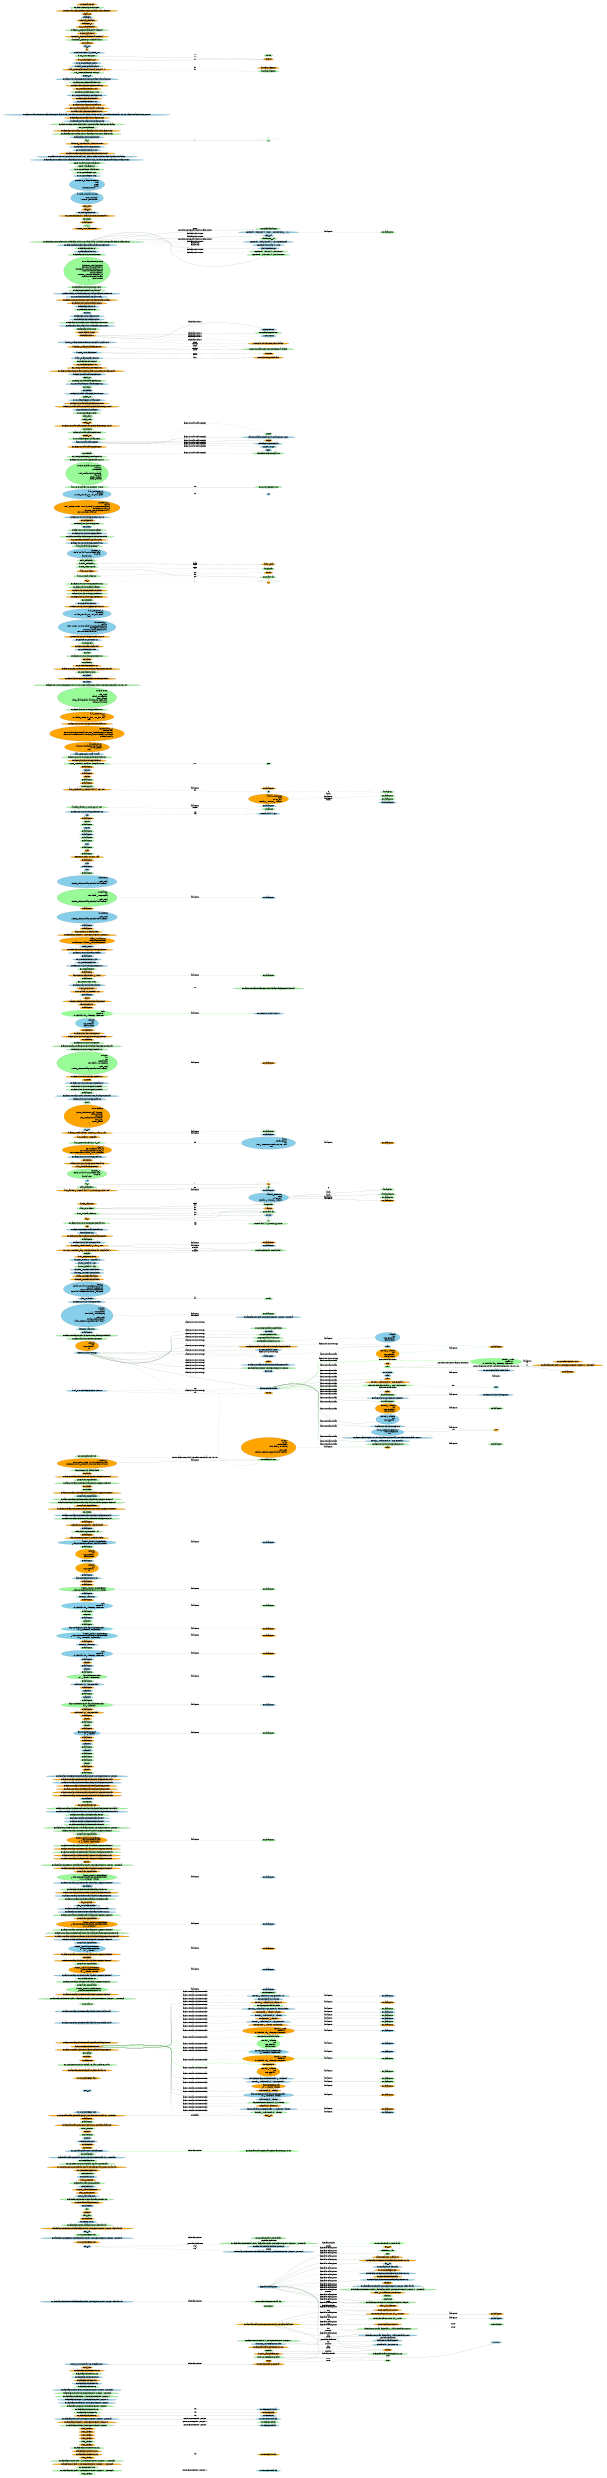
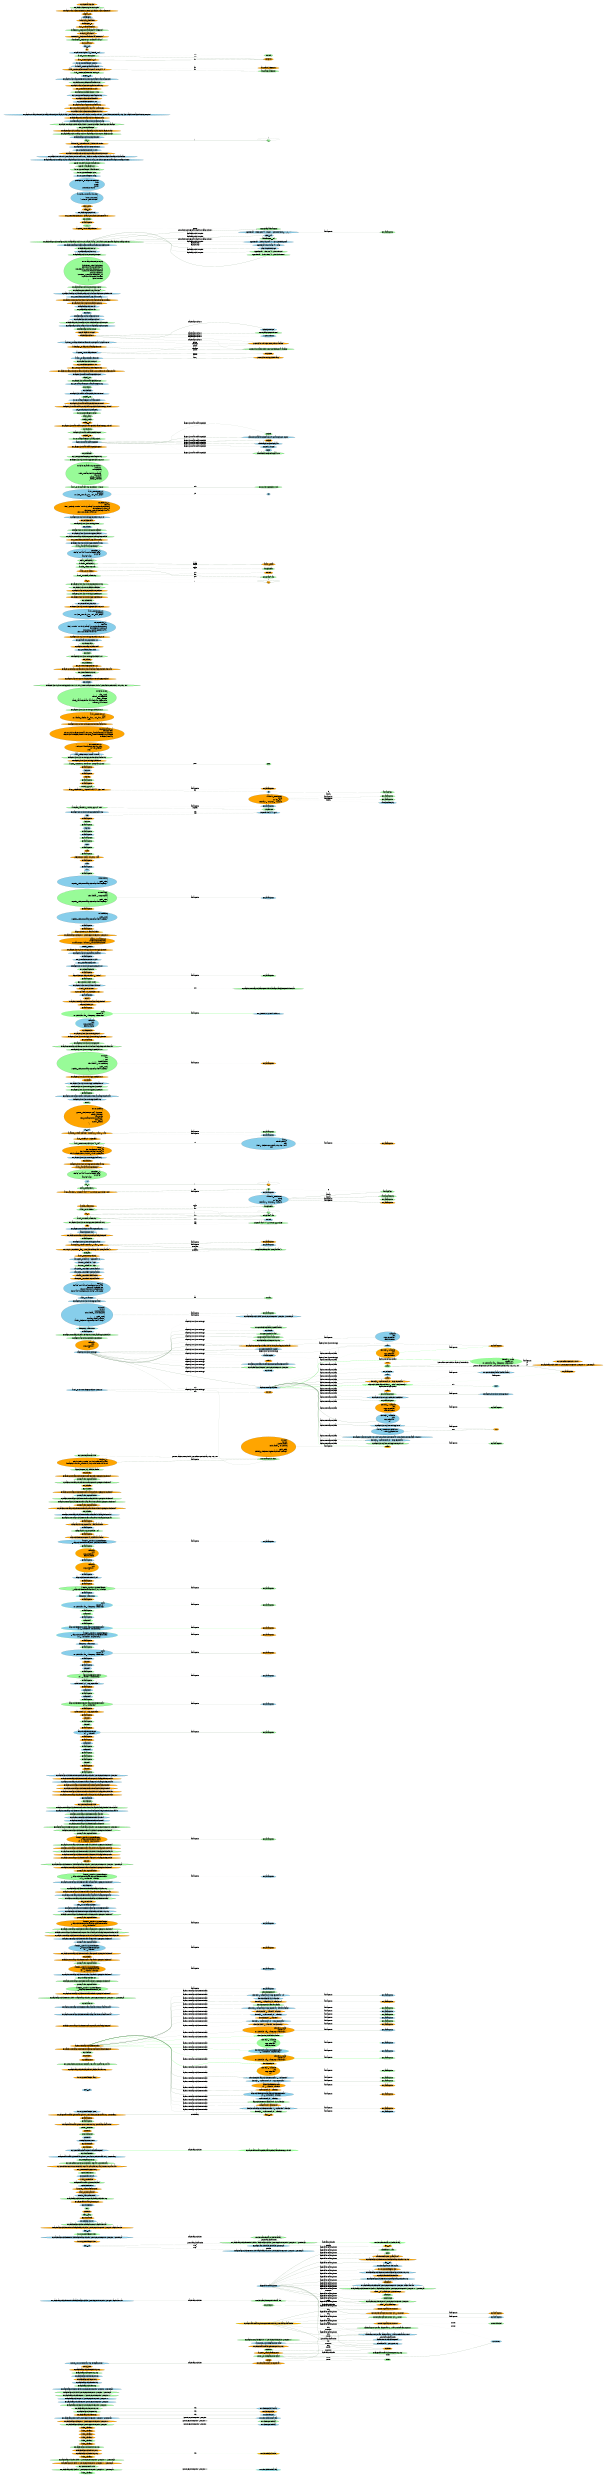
node "i < dates.Count": removed
